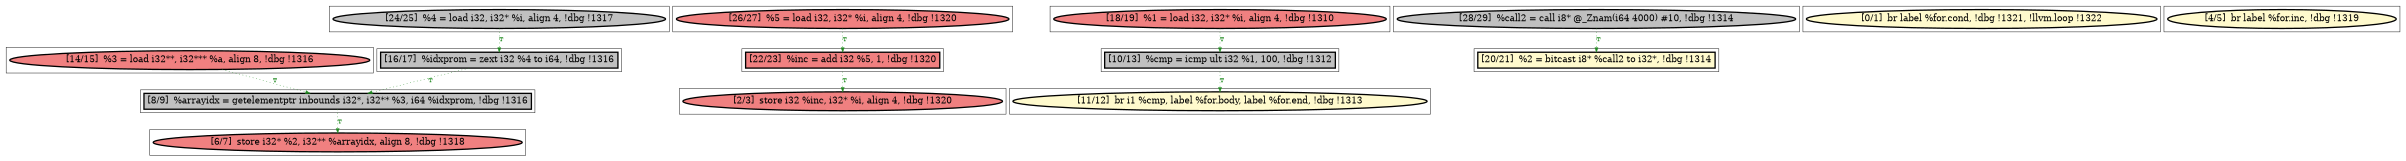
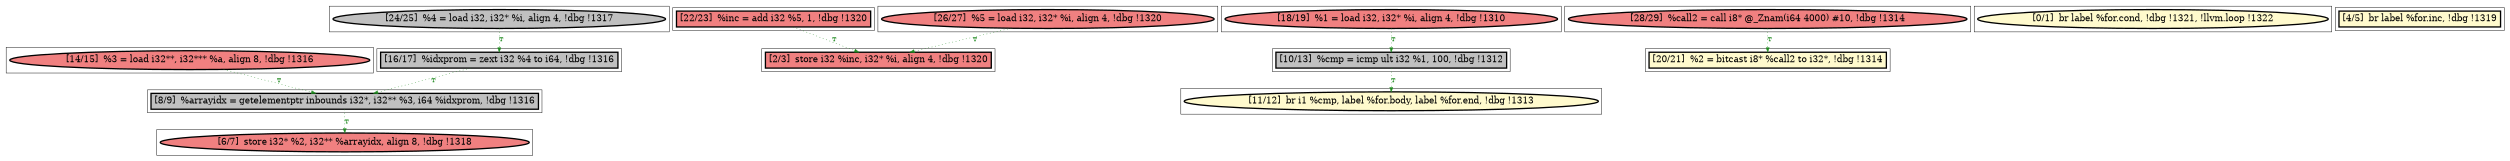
node "[28/29]  %call2 = call i8* @_Znam(i64 4000) #10, !dbg !1314": fillcolor grey -> lightcoral
node "[4/5]  br label %for.inc, !dbg !1319": shape ellipse -> box
edge "[26/27]  %5 = load i32, i32* %i, align 4, !dbg !1320" -> "[22/23]  %inc = add i32 %5, 1, !dbg !1320": now "[26/27]  %5 = load i32, i32* %i, align 4, !dbg !1320" -> "[2/3]  store i32 %inc, i32* %i, align 4, !dbg !1320"
node "[2/3]  store i32 %inc, i32* %i, align 4, !dbg !1320": shape ellipse -> box
